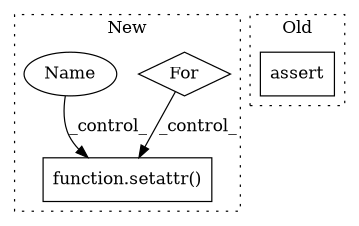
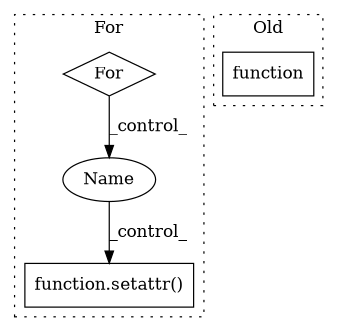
cluster "New": label "New" -> "For"
node "assert": label "assert" -> "function"
edge "For" -> "function.setattr()": now "For" -> "Name"
